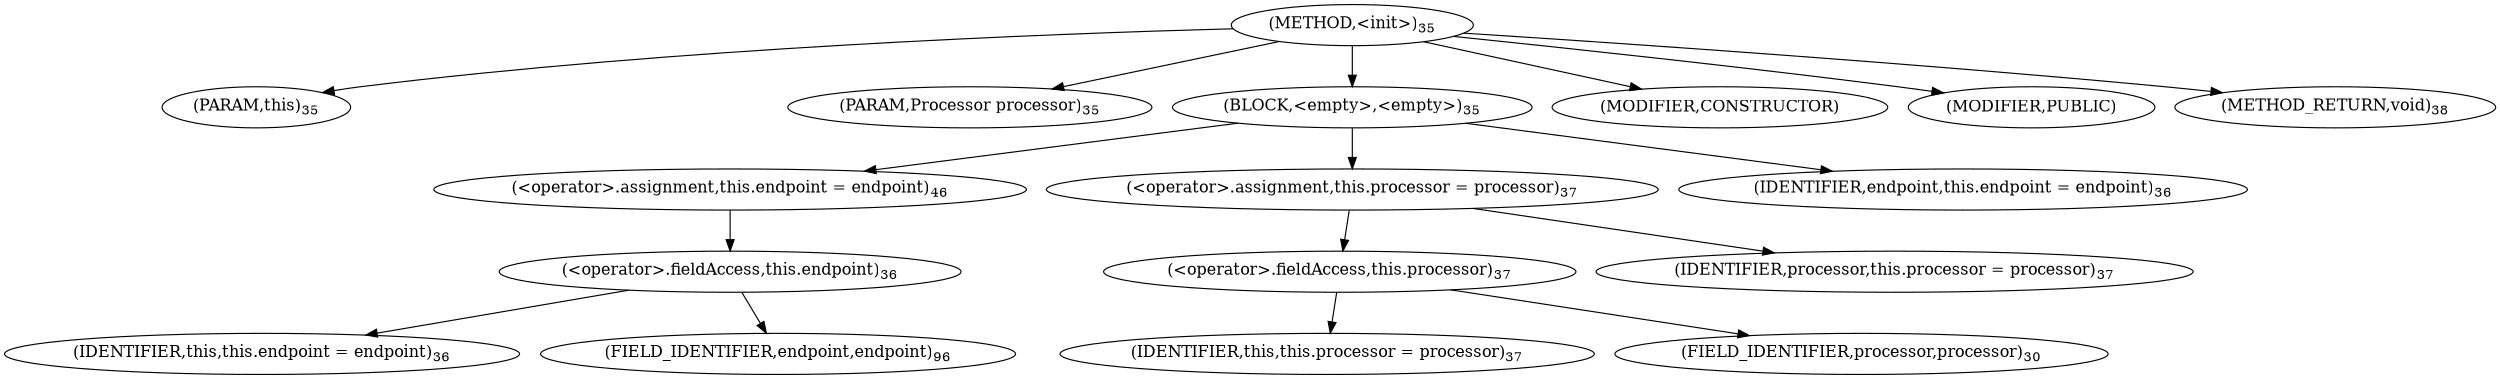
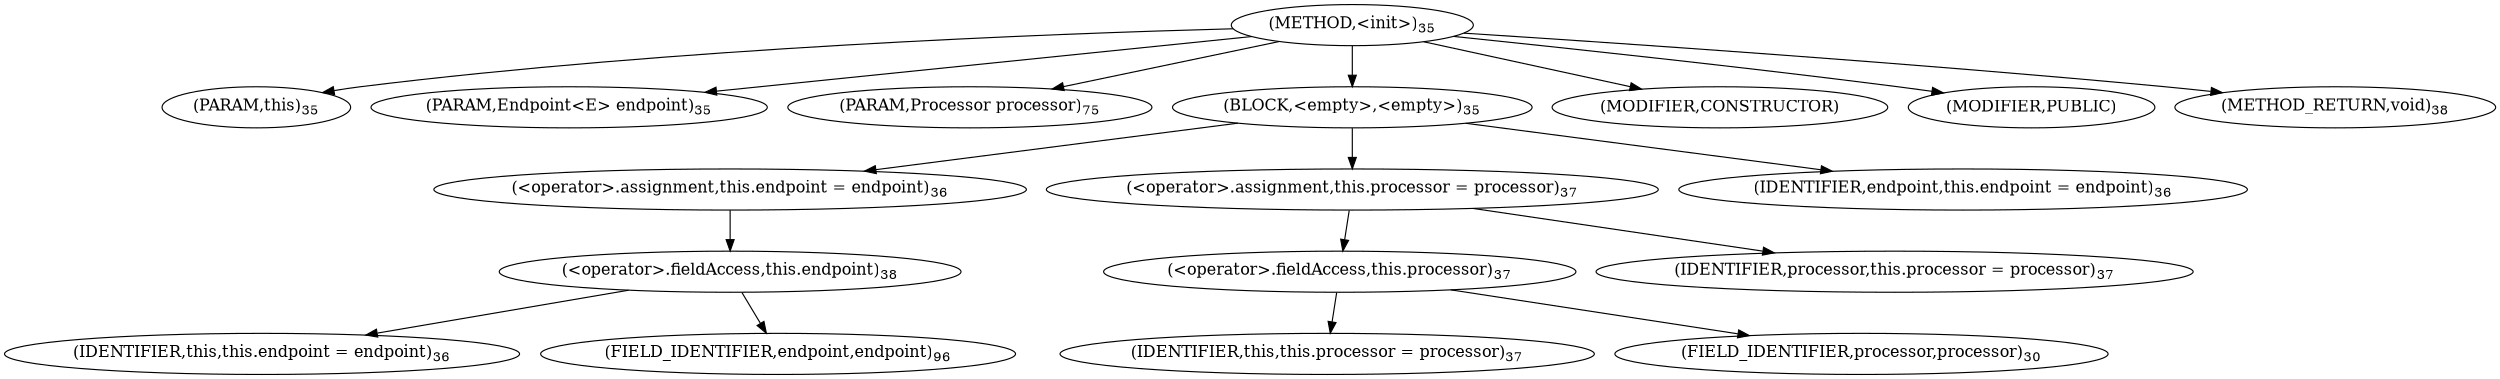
node "(PARAM,Processor processor)": text "35" -> "75"
node "(PARAM,Endpoint<E> endpoint)": added
node "(<operator>.assignment,this.endpoint = endpoint)": text "46" -> "36"
node "(<operator>.fieldAccess,this.endpoint)": text "36" -> "38"
